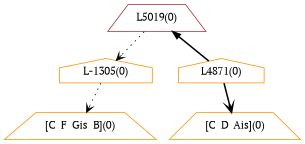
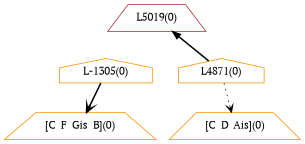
edge "L5019(0)" -> "L-1305(0)": removed
edge "L-1305(0)" -> "[C  F  Gis  B](0)": style dotted -> bold
edge "L4871(0)" -> "[C  D  Ais](0)": style bold -> dotted
